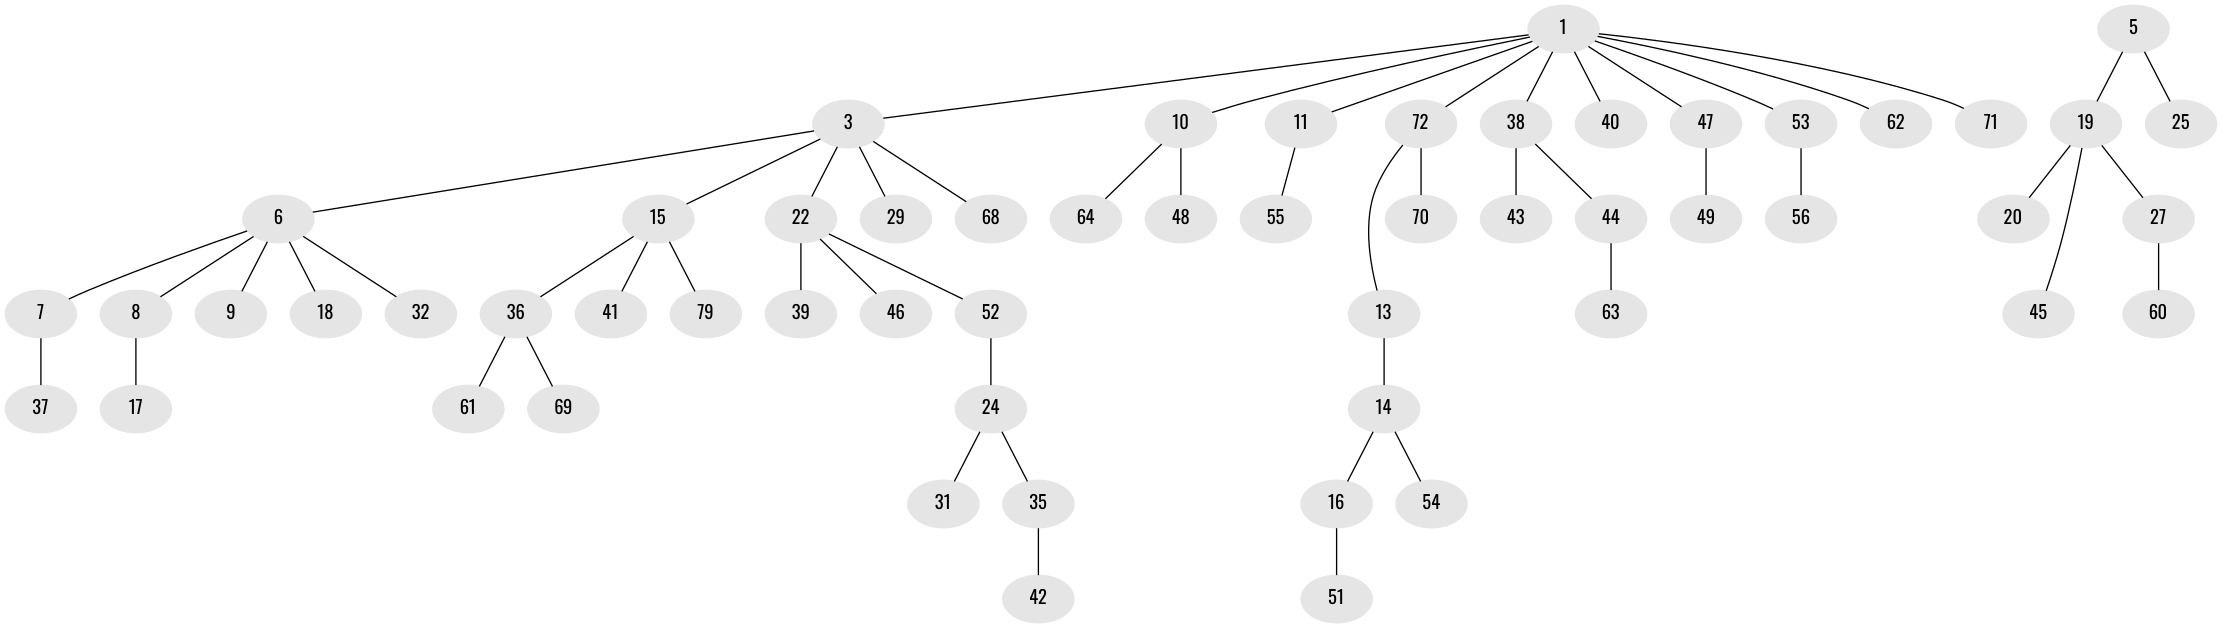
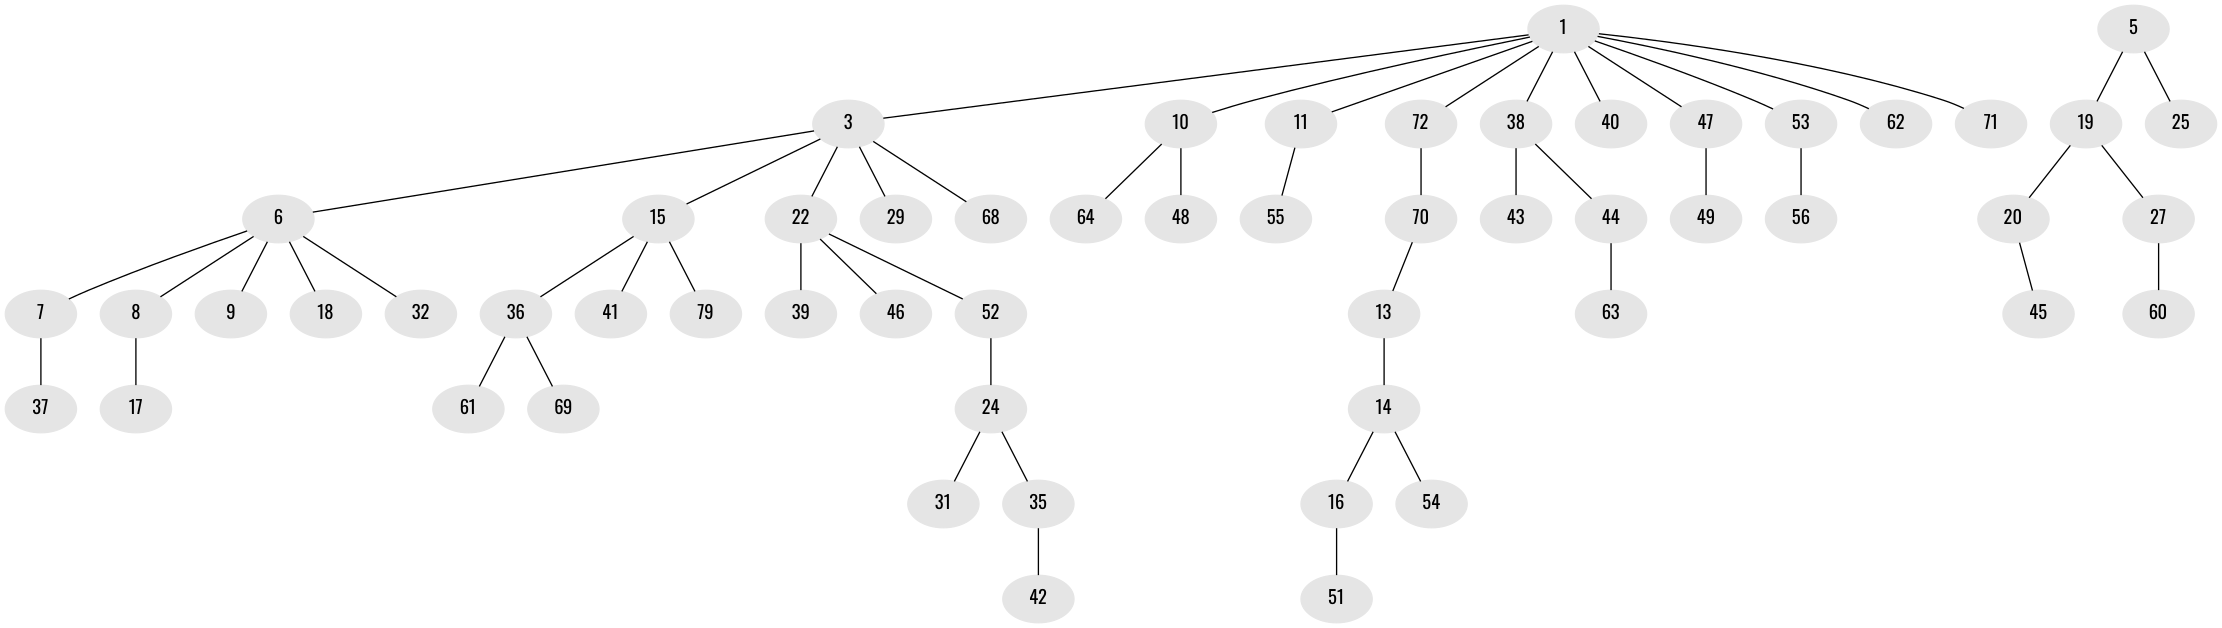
edge "72" -- "13": now "70" -- "13"
edge "19" -- "45": now "20" -- "45"
